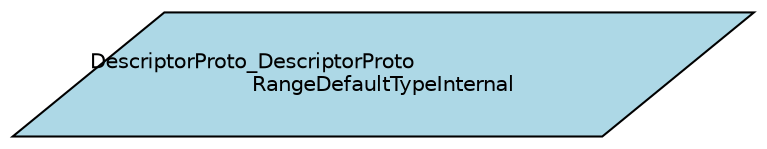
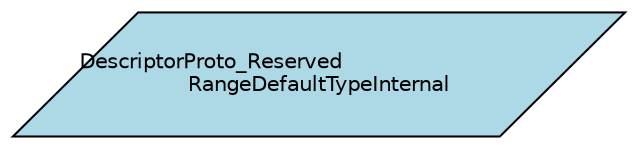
node "DescriptorProto_DescriptorProto RangeDefaultTypeInternal": label "DescriptorProto_DescriptorProto RangeDefaultTypeInternal" -> "DescriptorProto_Reserved RangeDefaultTypeInternal"
